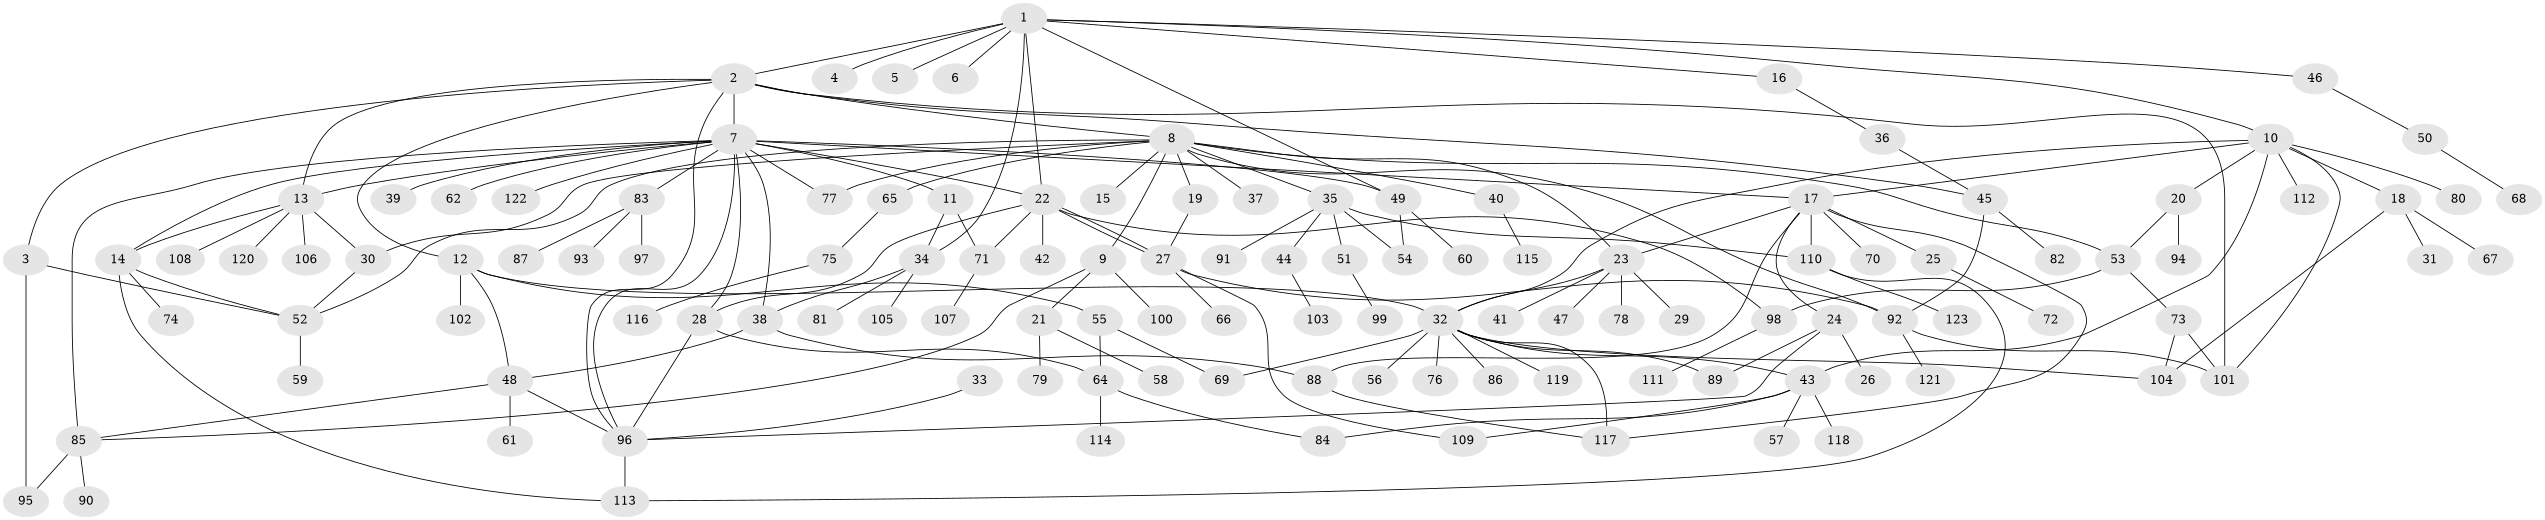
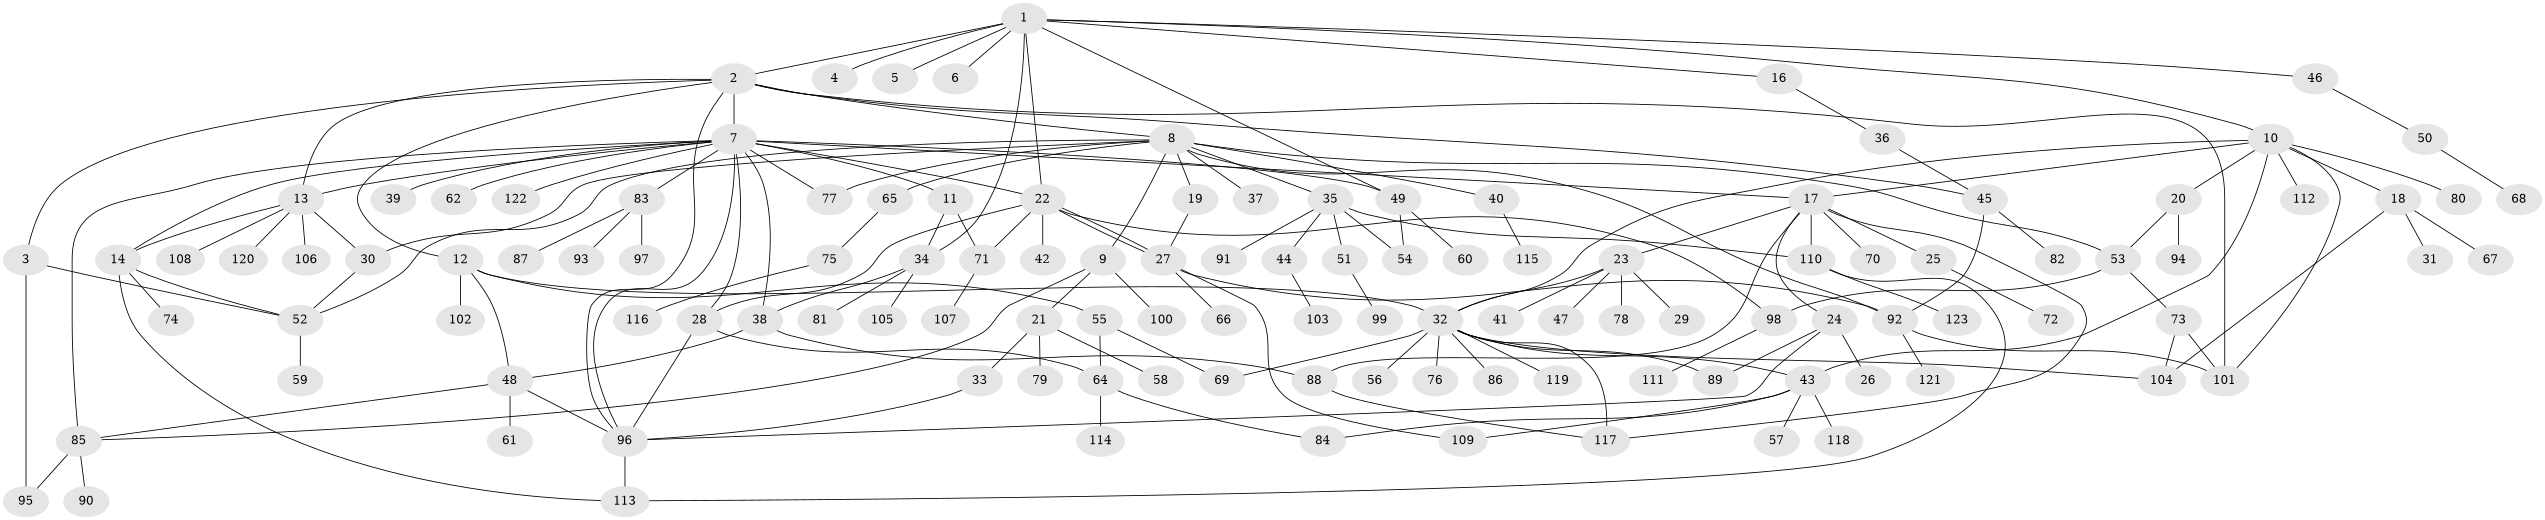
edge "8" -- "23": removed
node "15": removed
edge "21" -- "33": added
